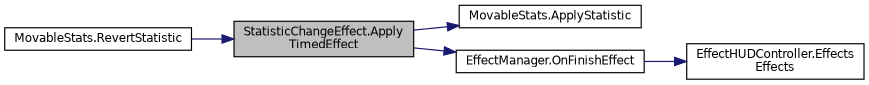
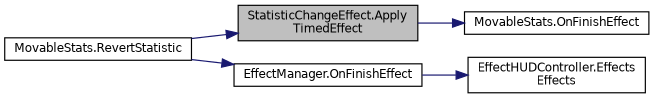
node "MovableStats.ApplyStatistic": label "MovableStats.ApplyStatistic" -> "MovableStats.OnFinishEffect"
edge "StatisticChangeEffect.Apply TimedEffect" -> "EffectManager.OnFinishEffect": now "MovableStats.RevertStatistic" -> "EffectManager.OnFinishEffect"
